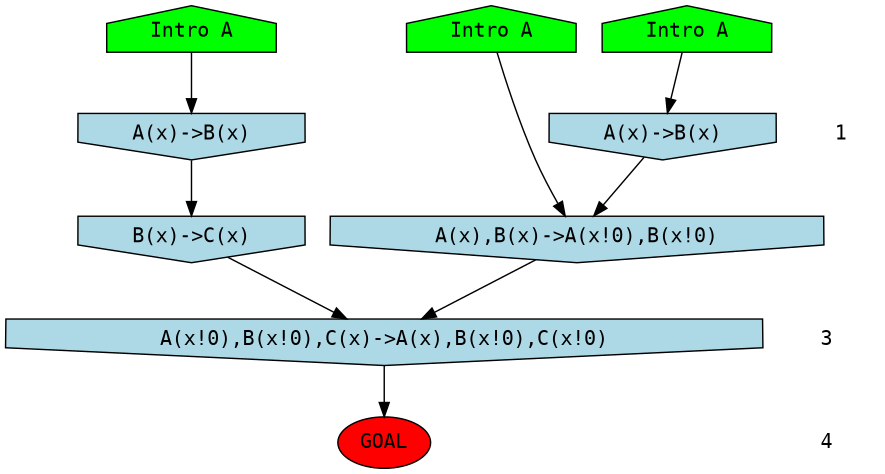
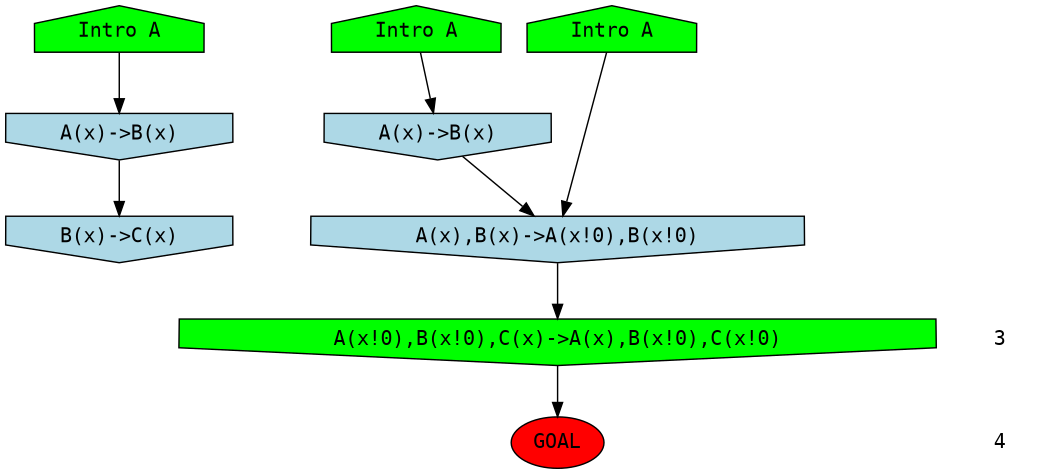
node "1": removed
edge "B(x)->C(x)" -> "A(x!0),B(x!0),C(x)->A(x),B(x!0),C(x!0)": removed
node "A(x!0),B(x!0),C(x)->A(x),B(x!0),C(x!0)": fillcolor lightblue -> green
